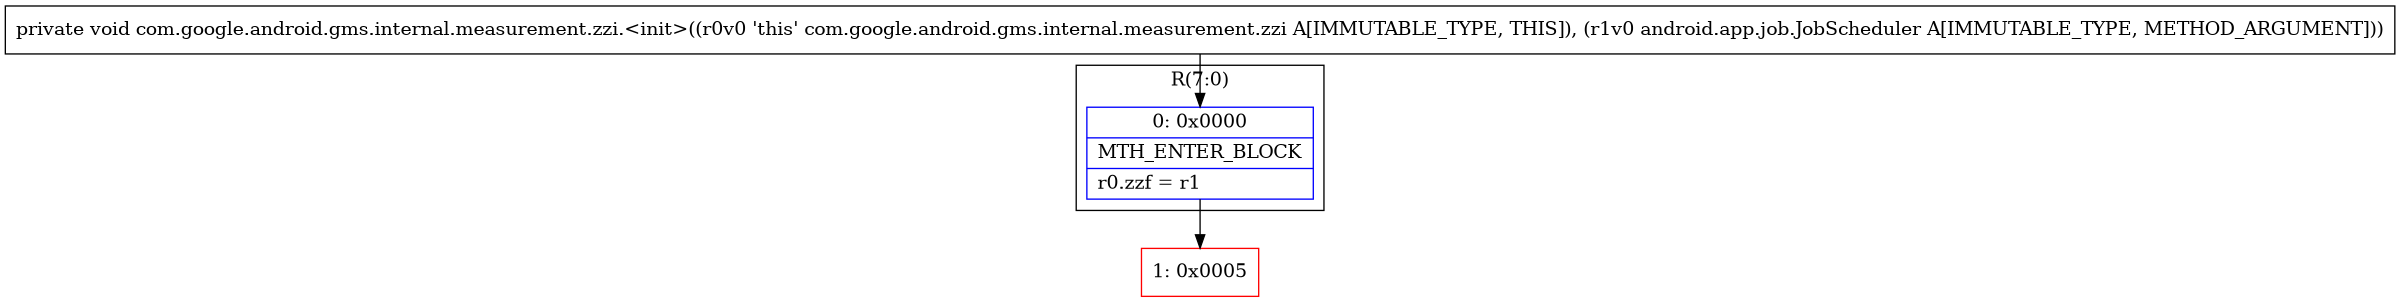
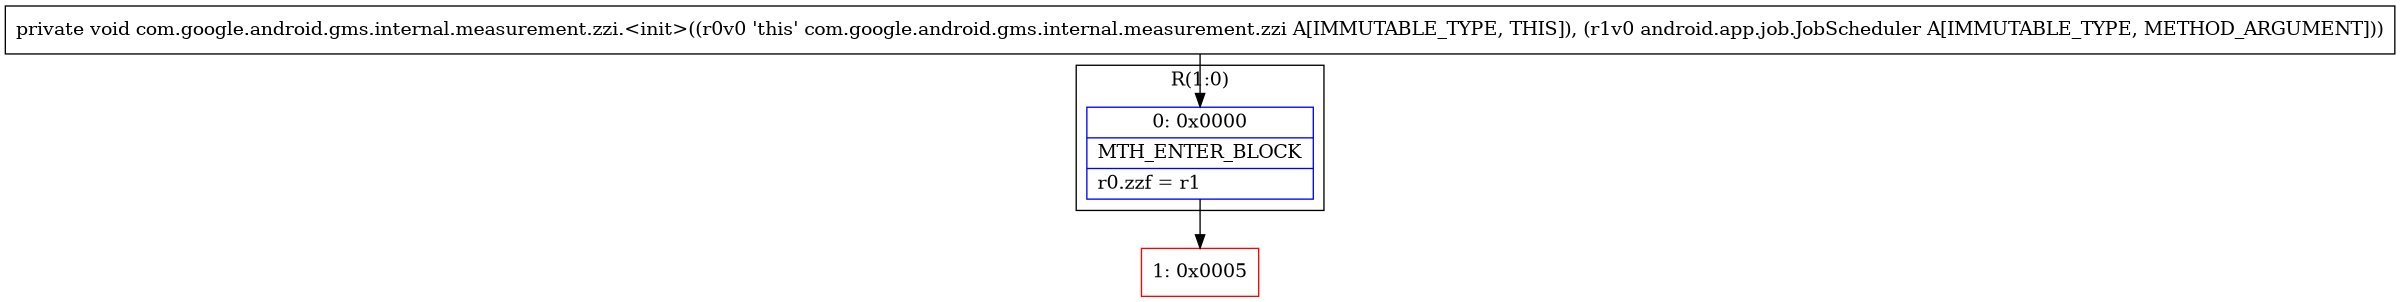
cluster "R(7:0)": label "R(7:0)" -> "R(1:0)"
